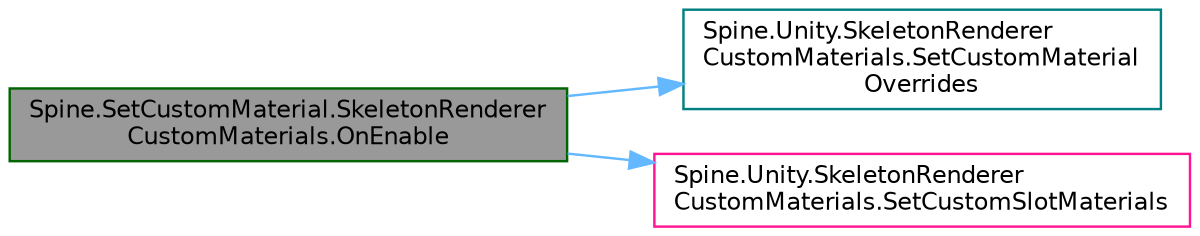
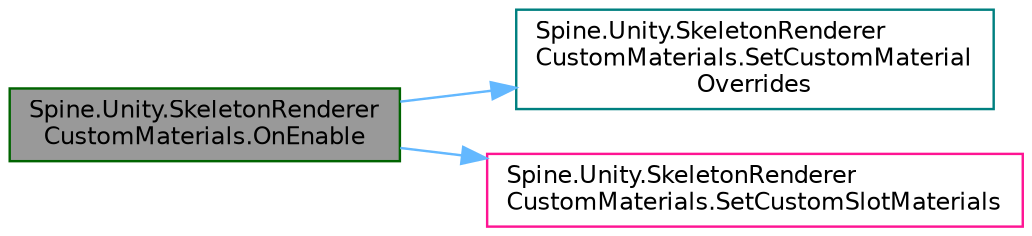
node "Spine.SetCustomMaterial.SkeletonRenderer CustomMaterials.OnEnable": label "Spine.SetCustomMaterial.SkeletonRenderer CustomMaterials.OnEnable" -> "Spine.Unity.SkeletonRenderer CustomMaterials.OnEnable"
